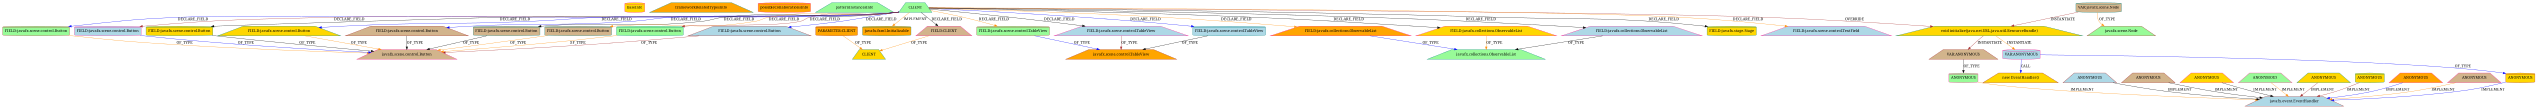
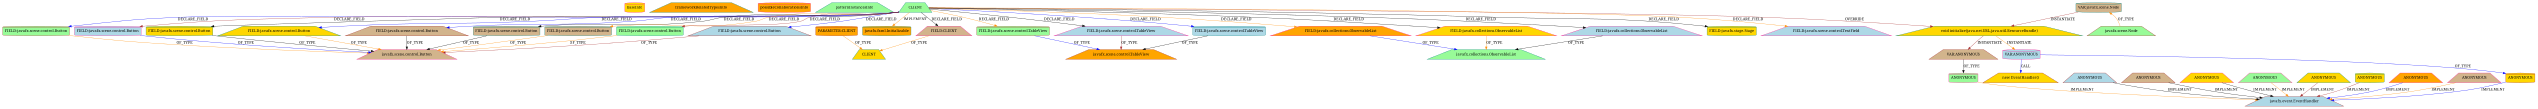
edge "VAR:javafx.scene.Node" -> "javafx.scene.Node": reversed
